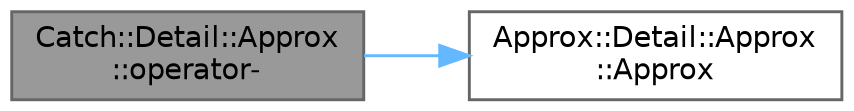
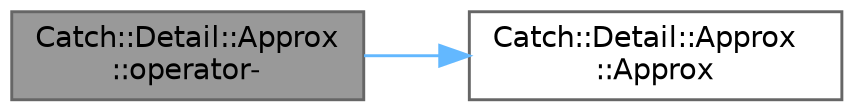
node "Approx::Detail::Approx ::Approx": label "Approx::Detail::Approx ::Approx" -> "Catch::Detail::Approx ::Approx"
